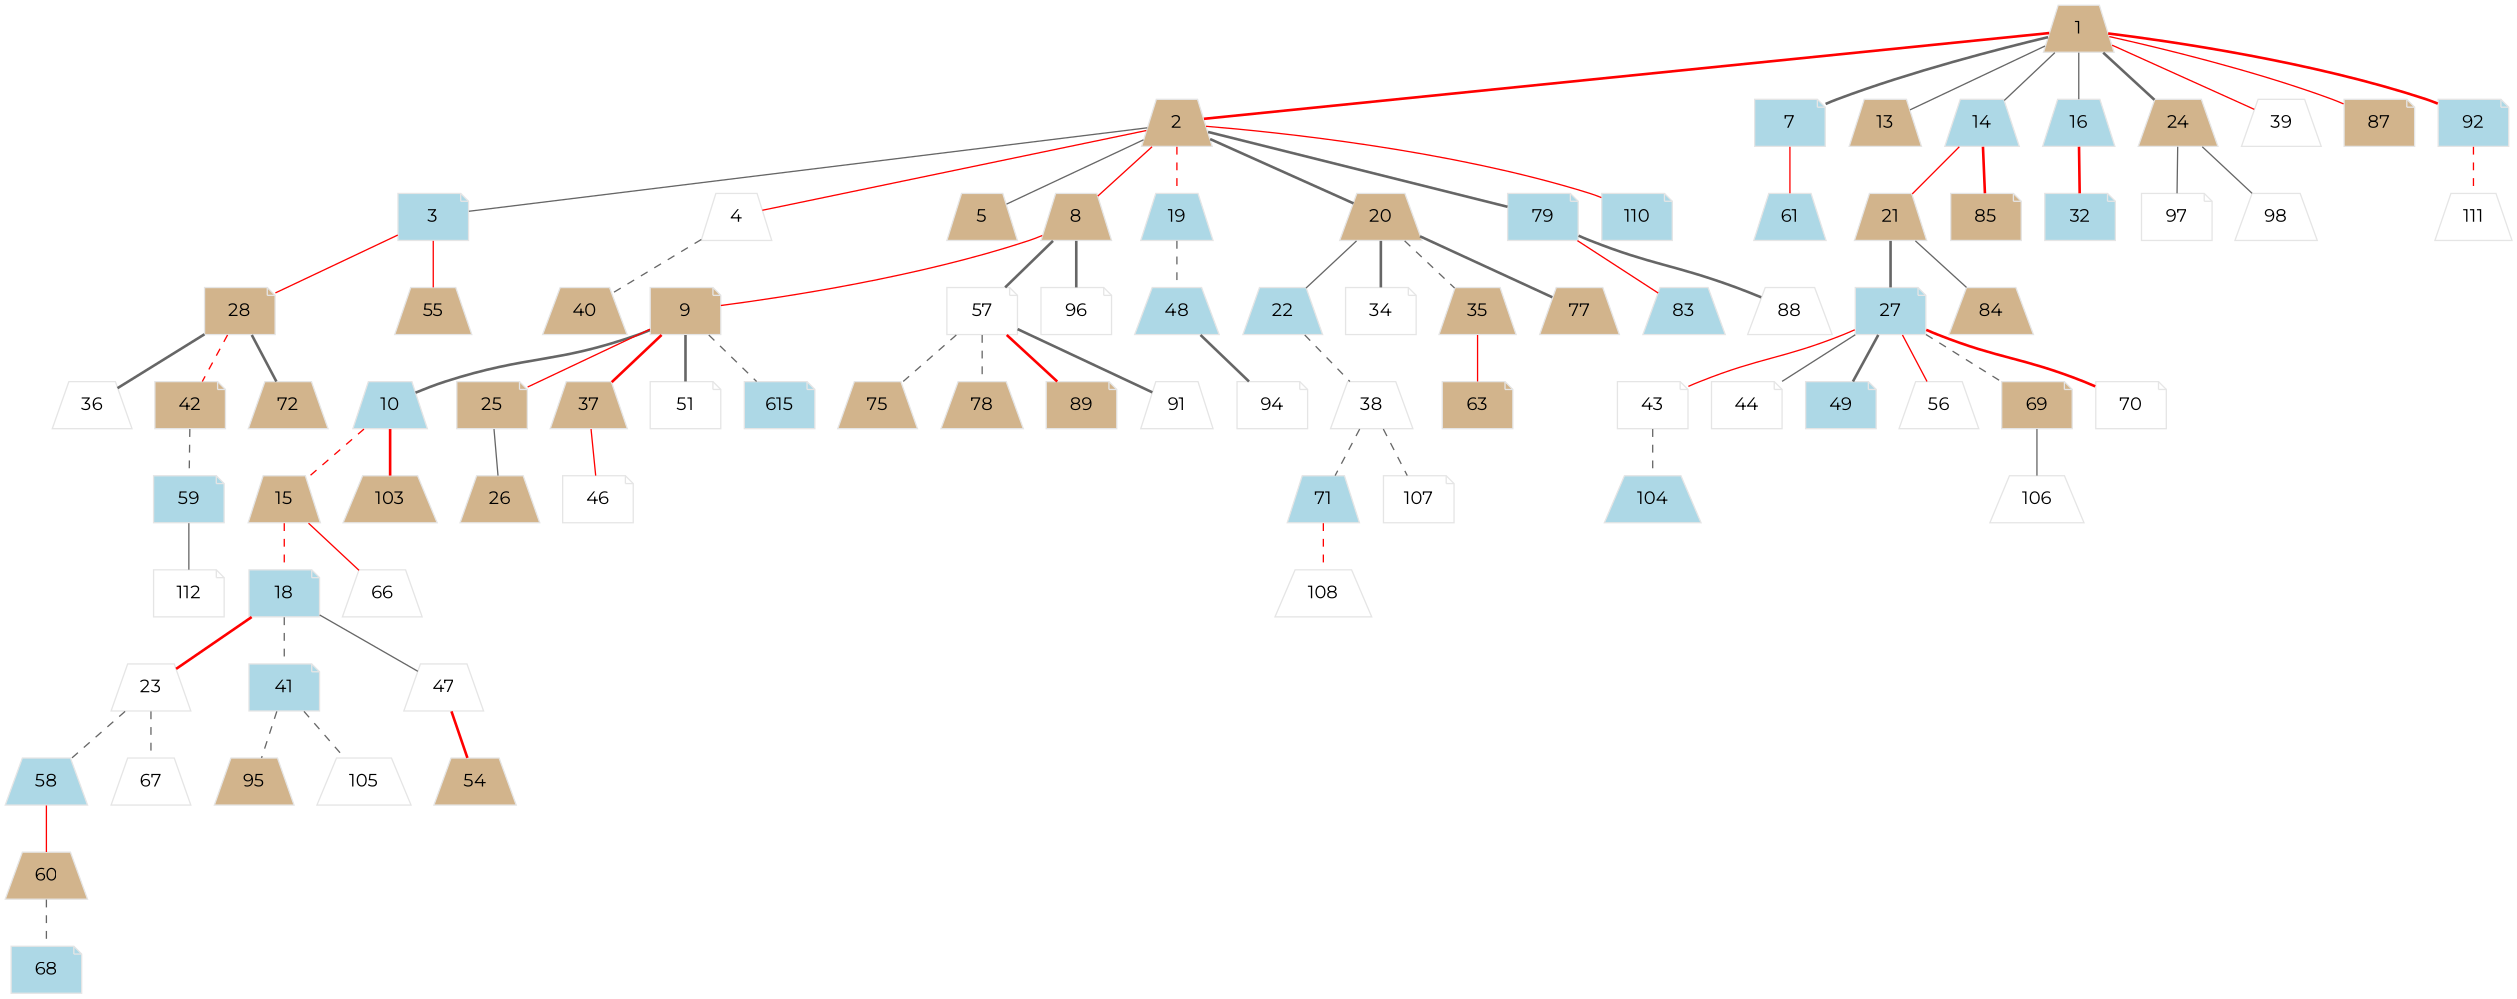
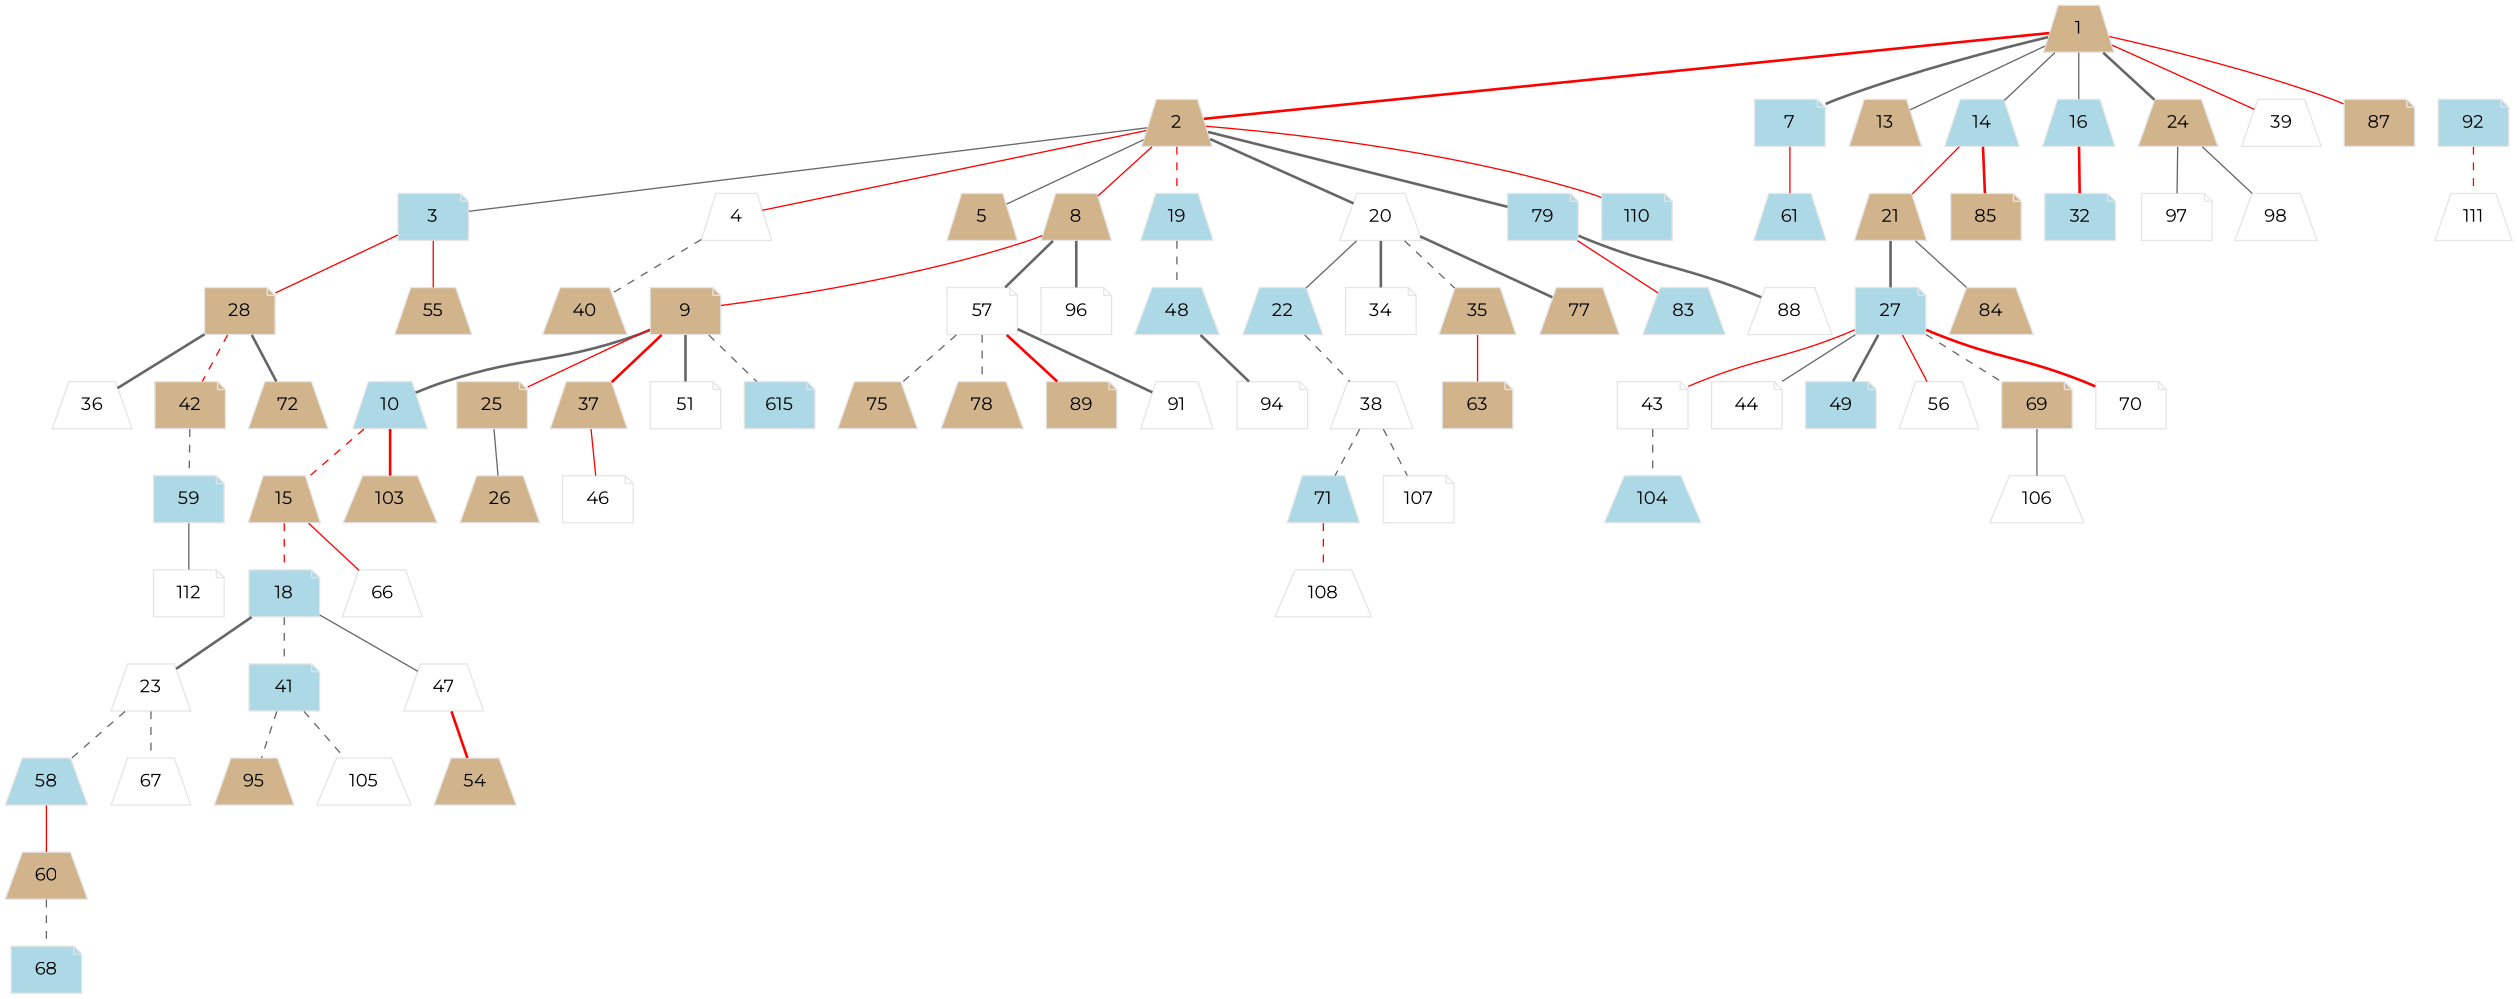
edge "1" -- "92": removed
node "20": fillcolor tan -> white
edge "18" -- "23": color red -> gray40
